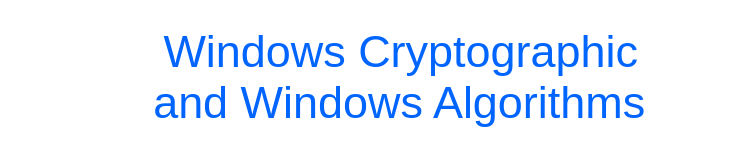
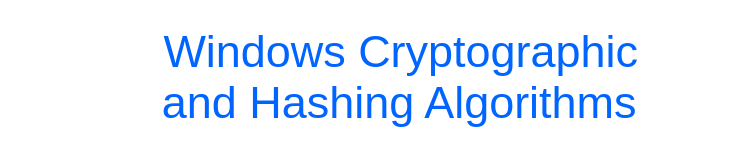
node "and Windows Algorithms": label "and Windows Algorithms" -> "and Hashing Algorithms"
